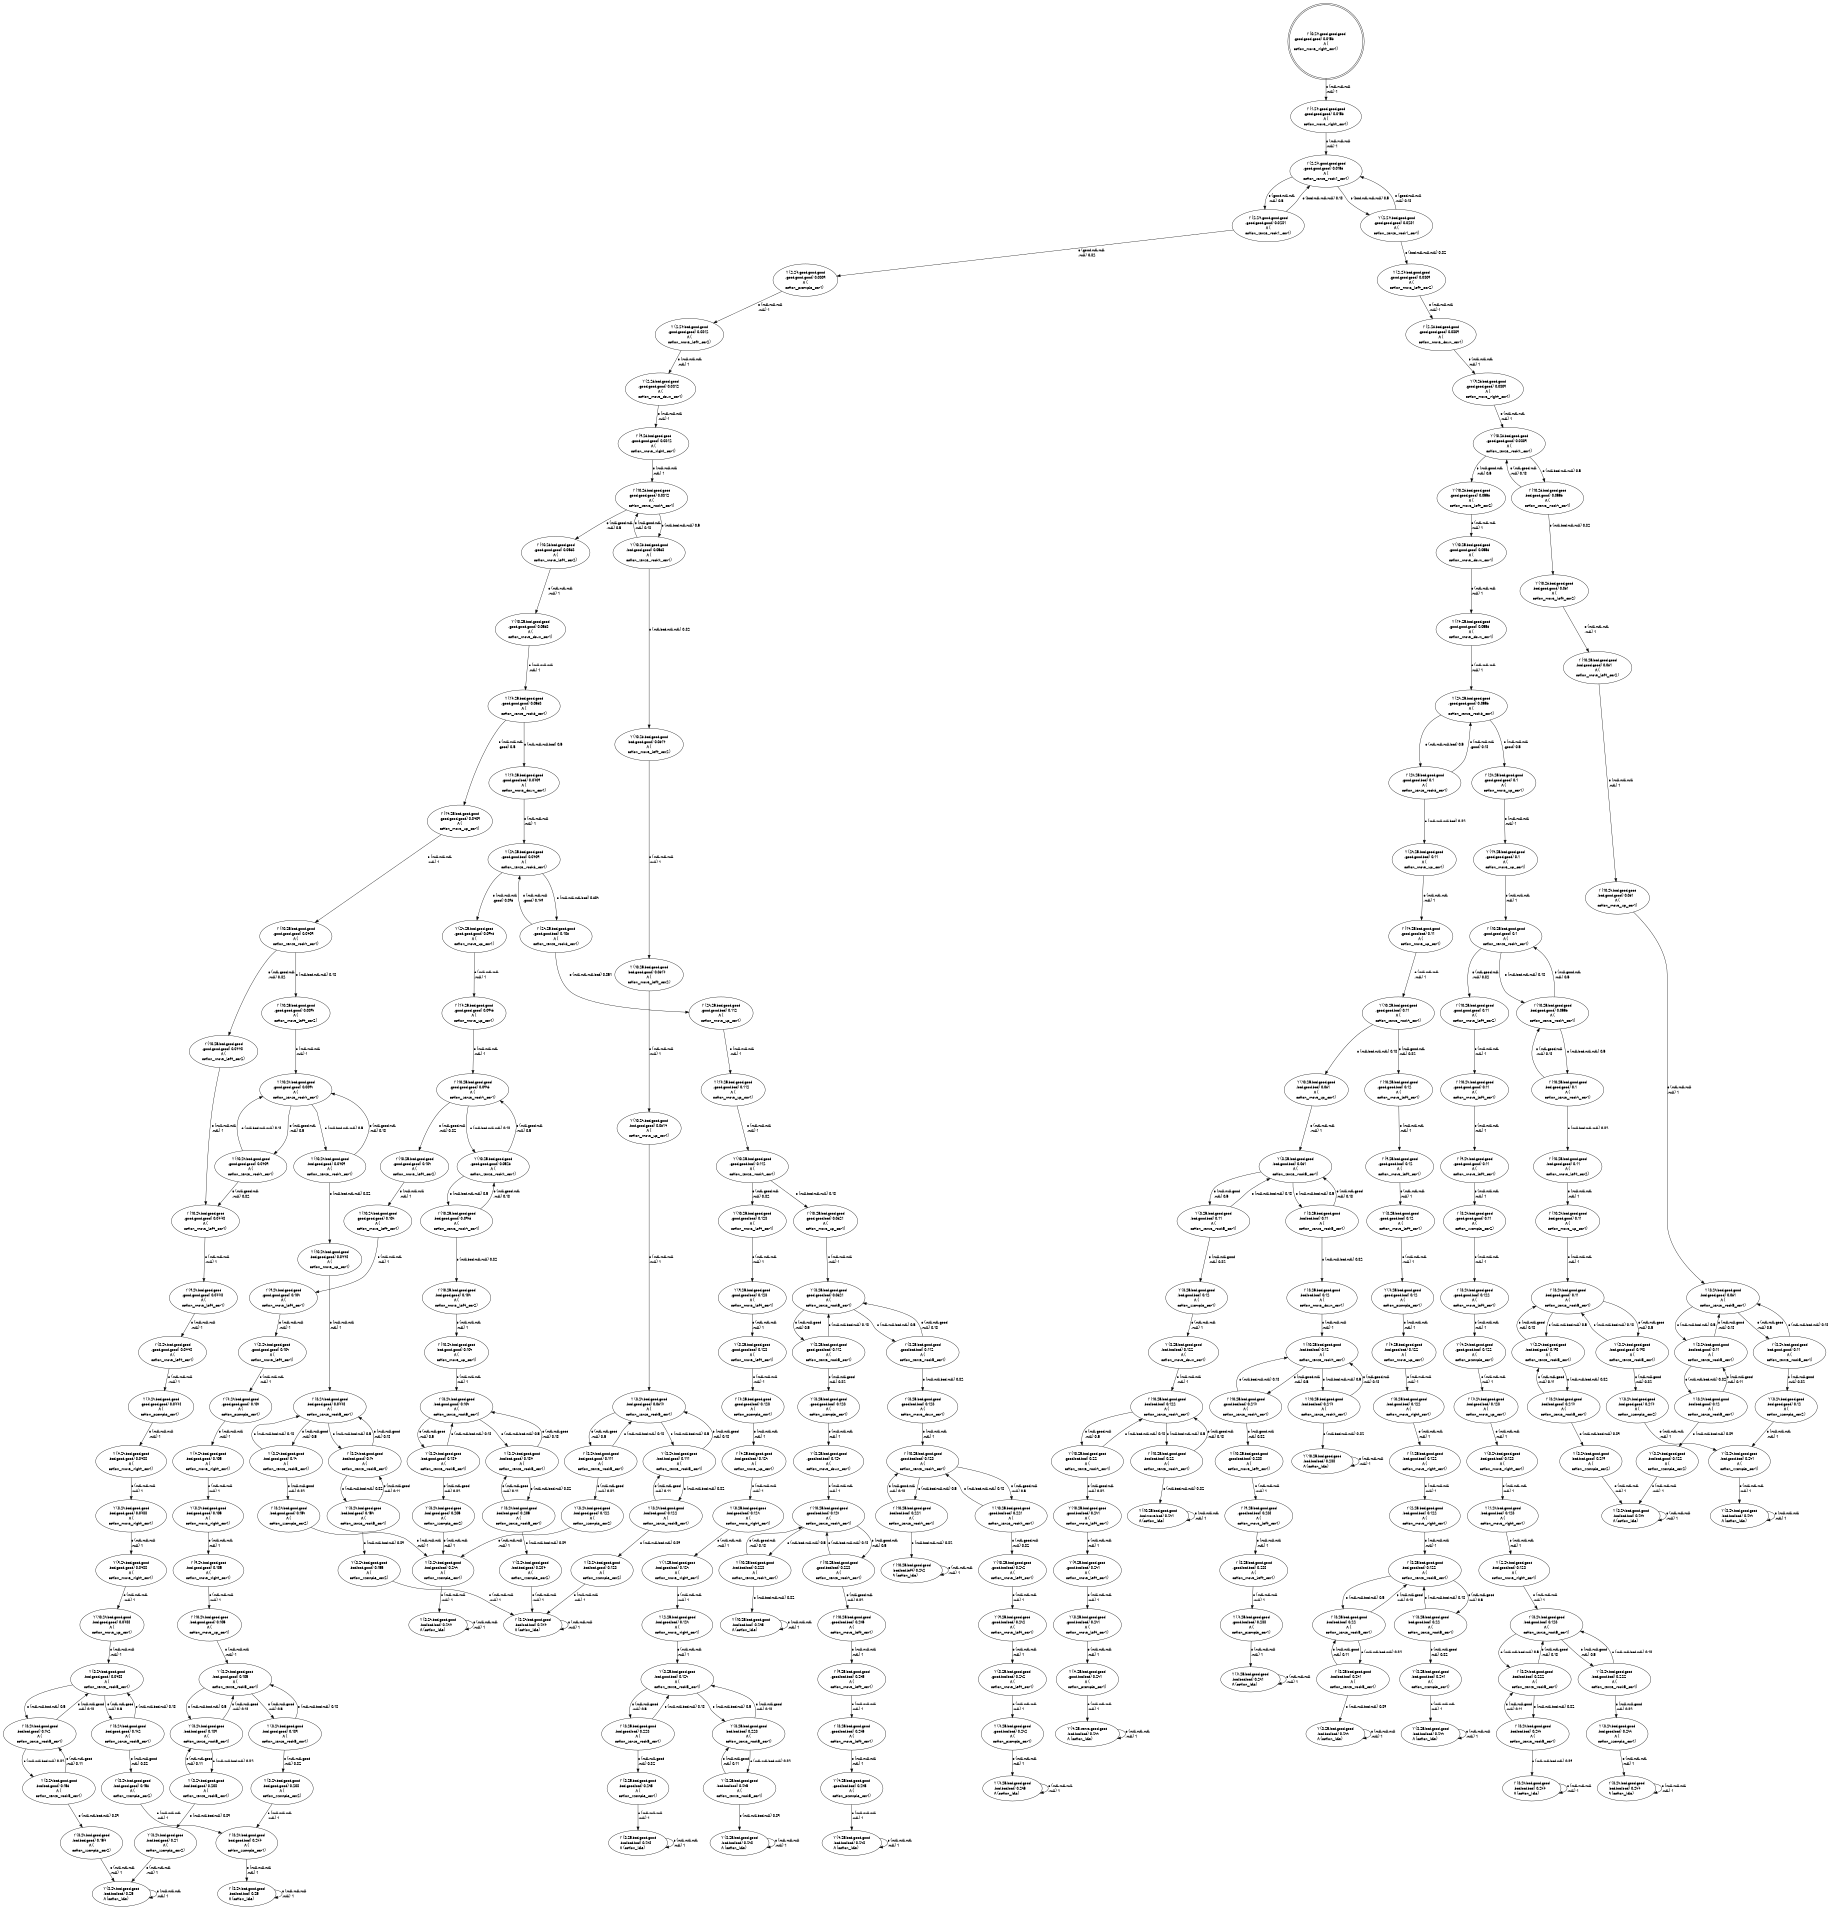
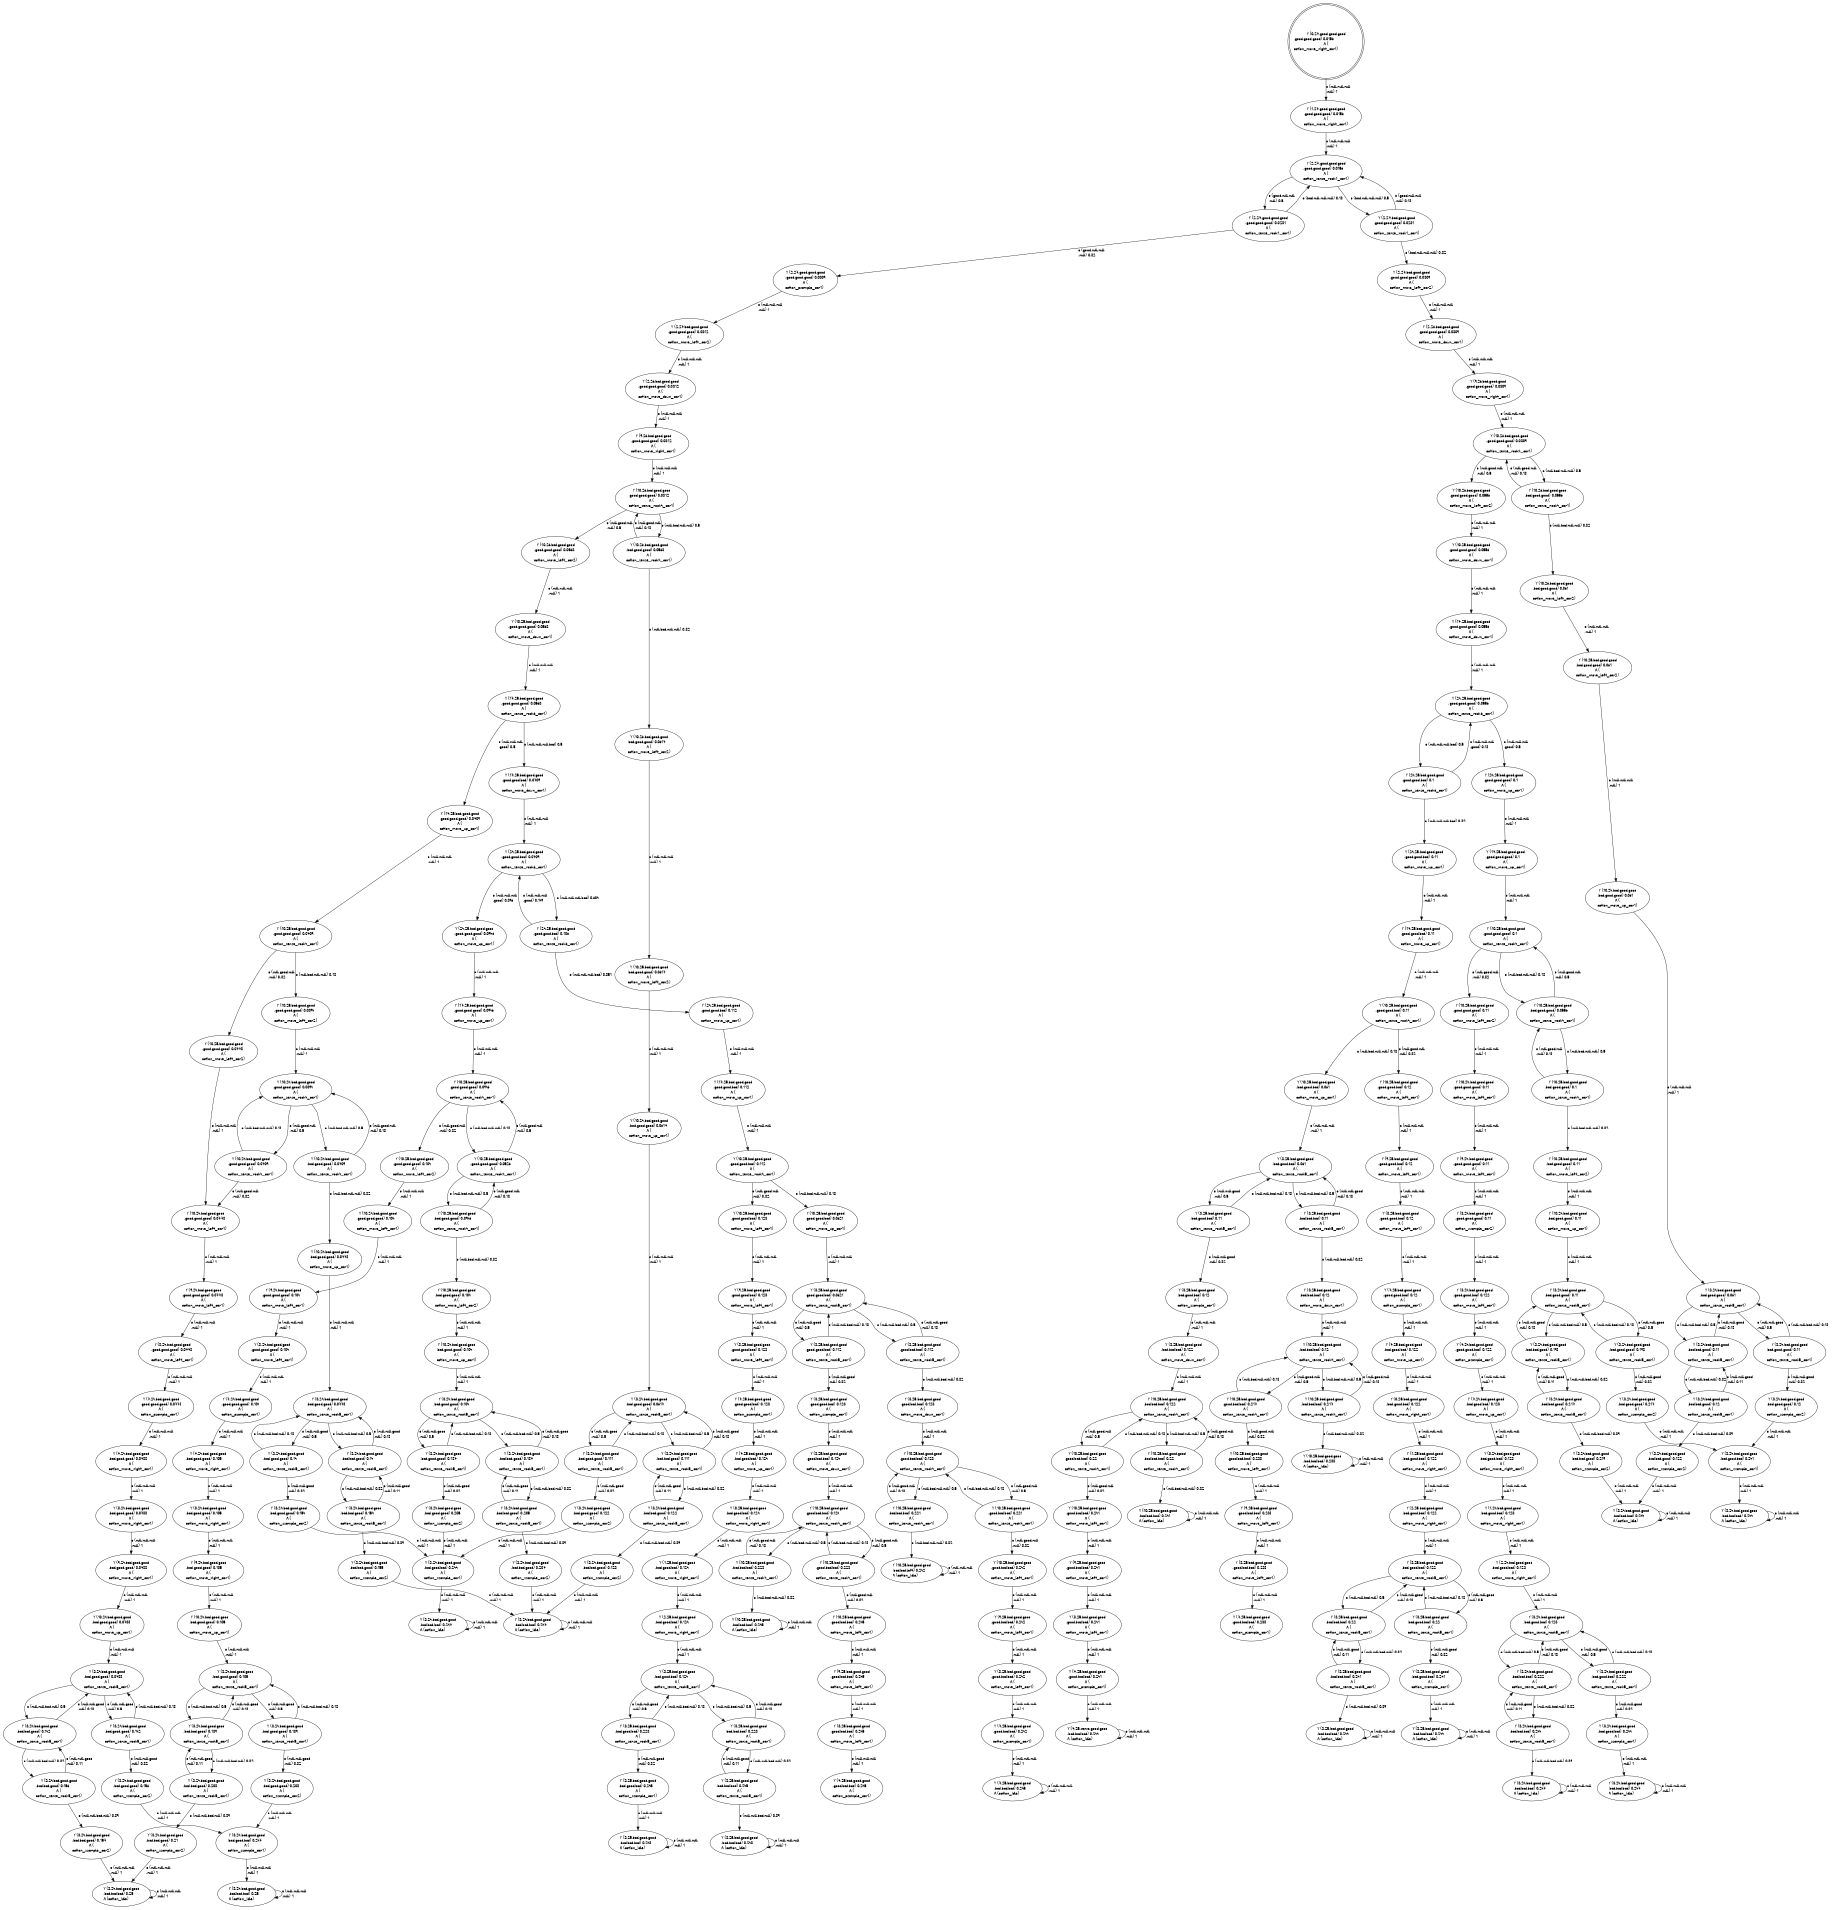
node "Y (10,25,bad,good,good ,bad,move,bad) 0.241 A (action_idle)": label "Y (10,25,bad,good,good ,bad,move,bad) 0.241 A (action_idle)" -> "Y (10,25,bad,good,good ,bad,bad,bad) 0.241 A (action_idle)"
node "Y (7,25,bad,good,good ,bad,bad,bad) 0.241 A (action_idle)": removed
node "Y (7,25,bad,good,good ,bad,bad,bad) 0.248 A (action_idle)": removed
